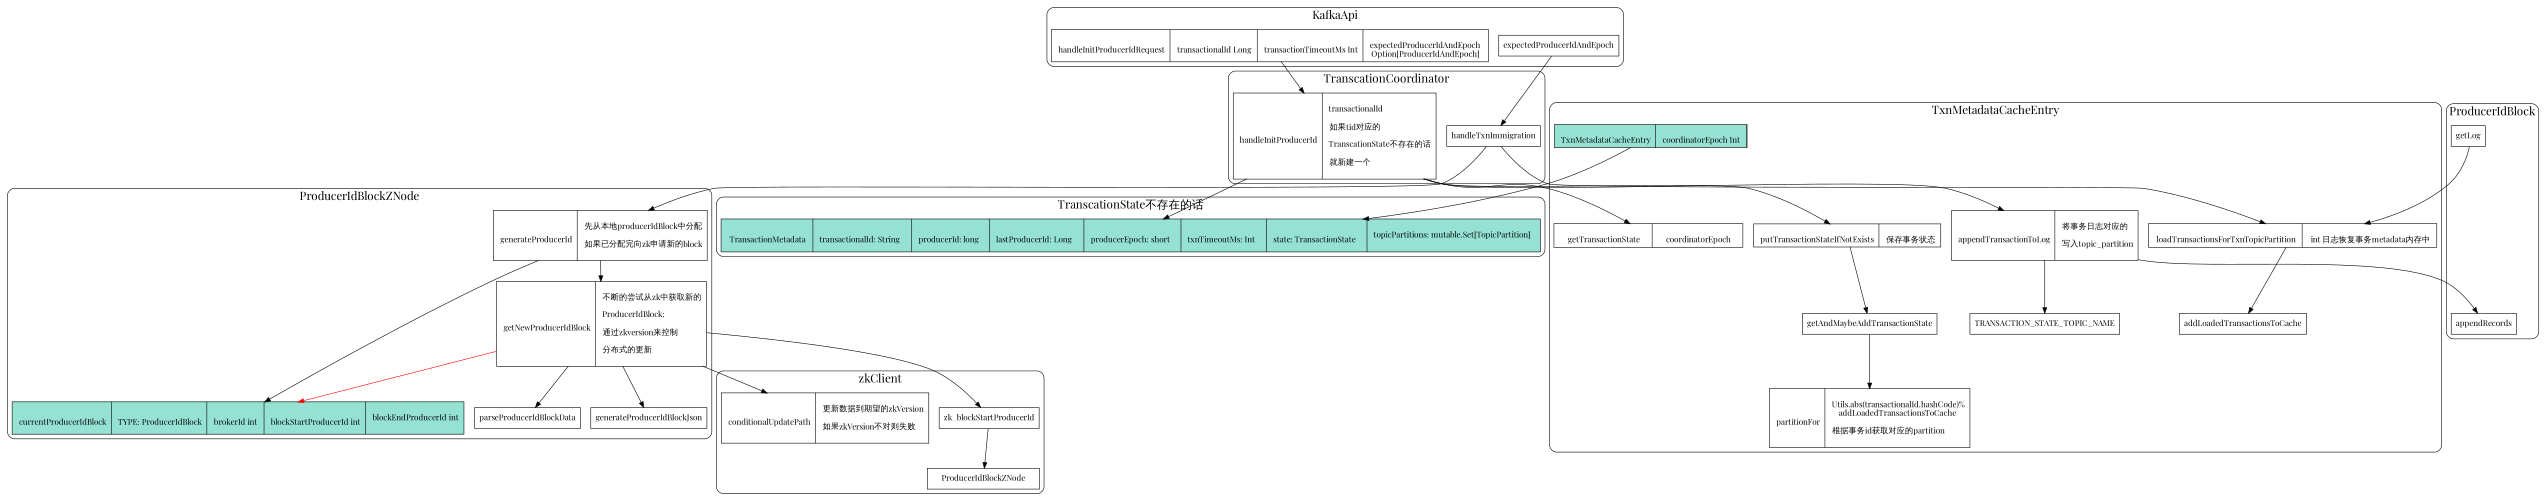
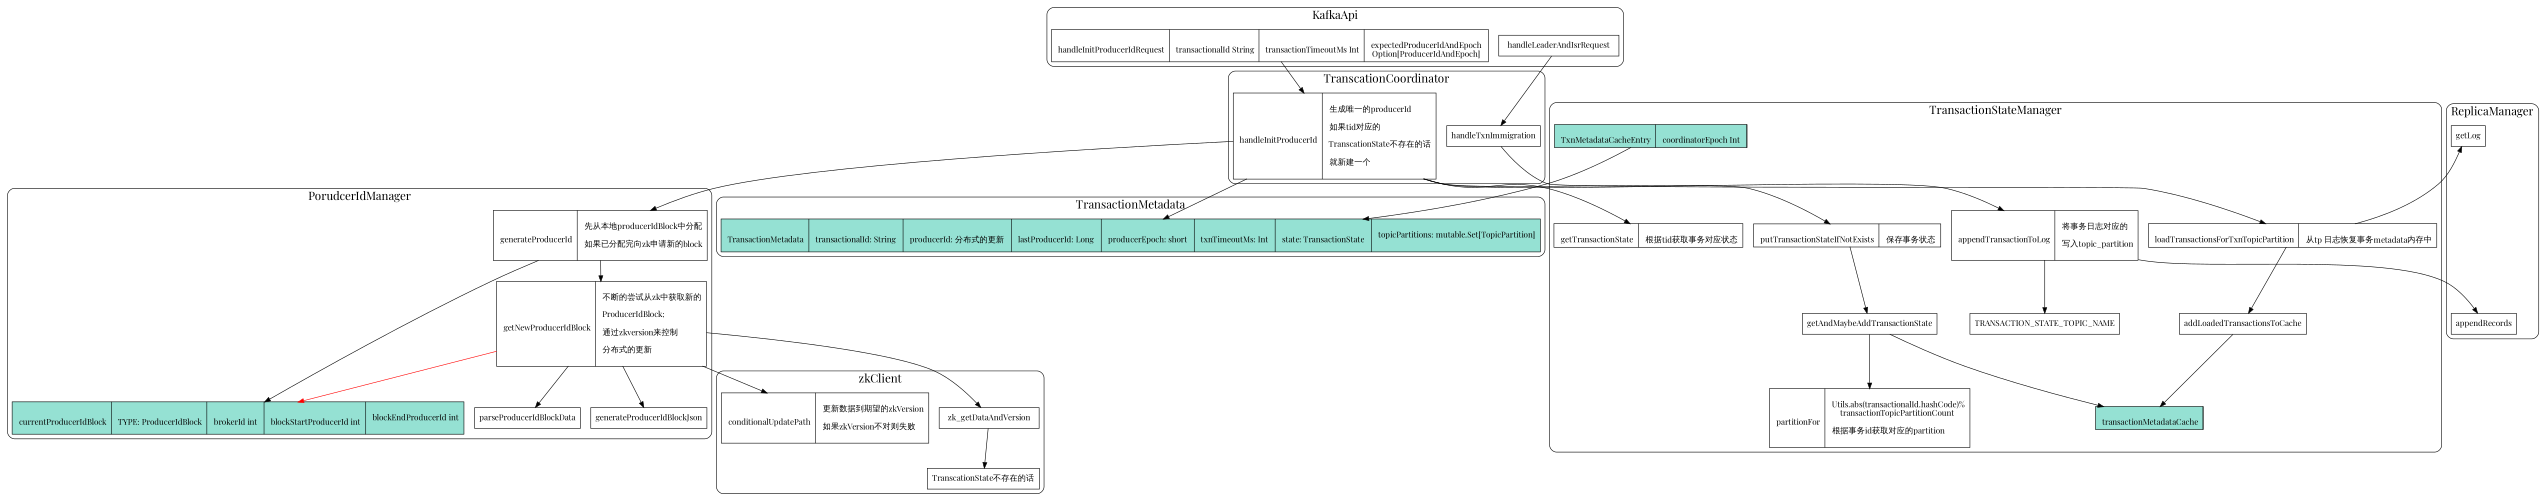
node "expectedProducerIdAndEpoch": label "expectedProducerIdAndEpoch" -> "handleLeaderAndIsrRequest"
node "handleInitProducerIdRequest": text "transactionalId Long" -> "transactionalId String"
node "handleInitProducerId": text "transactionalId" -> "生成唯一的producerId"
cluster "TxnMetadataCacheEntry": label "TxnMetadataCacheEntry" -> "TransactionStateManager"
cluster "ProducerIdBlock": label "ProducerIdBlock" -> "ReplicaManager"
edge "handleTxnImmigration" -> "generateProducerId": now "handleInitProducerId" -> "generateProducerId"
cluster "ProducerIdBlockZNode": label "ProducerIdBlockZNode" -> "PorudcerIdManager"
edge "getLog" -> "loadTransactionsForTxnTopicPartition": reversed
cluster "TranscationState不存在的话": label "TranscationState不存在的话" -> "TransactionMetadata"
node "TransactionMetadata": text "producerId: long" -> "producerId: 分布式的更新"
node "getTransactionState": text "coordinatorEpoch" -> "根据tid获取事务对应状态"
node "loadTransactionsForTxnTopicPartition": text "int 日志恢复事务metadata内存中" -> "从tp 日志恢复事务metadata内存中"
node "partitionFor": text "addLoadedTransactionsToCache" -> "transactionTopicPartitionCount"
node "zk_blockStartProducerId": label "zk_blockStartProducerId" -> "zk_getDataAndVersion"
node "transactionMetadataCache": added
node "ProducerIdBlockZNode": label "ProducerIdBlockZNode" -> "TranscationState不存在的话"
